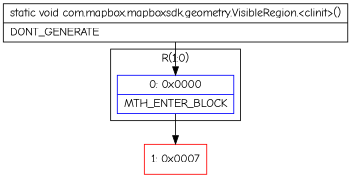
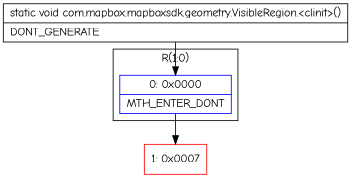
node "0: 0x0000": text "MTH_ENTER_BLOCK" -> "MTH_ENTER_DONT"
